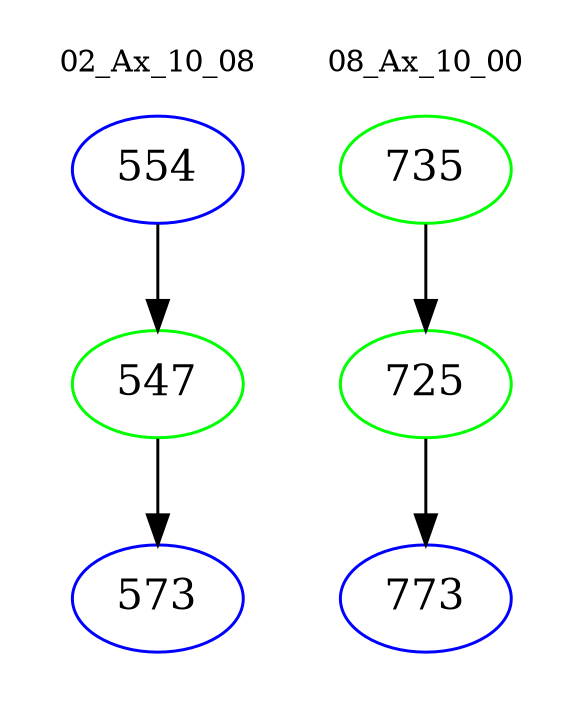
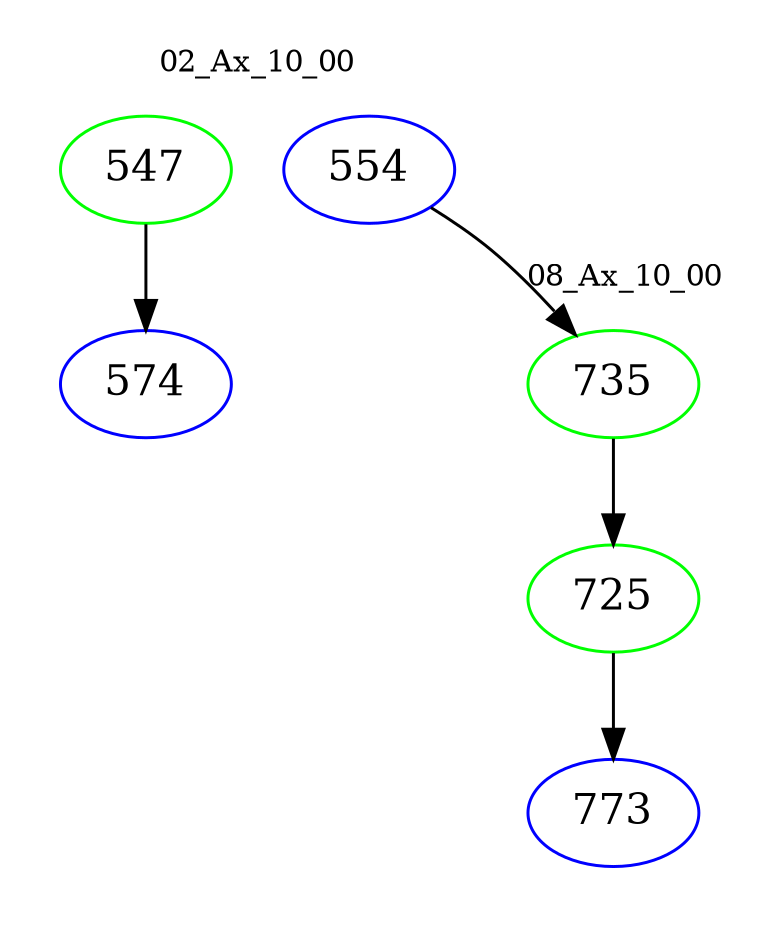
cluster "02_Ax_10_08": label "02_Ax_10_08" -> "02_Ax_10_00"
edge "554" -> "547": now "554" -> "735"
node "573": label "573" -> "574"
